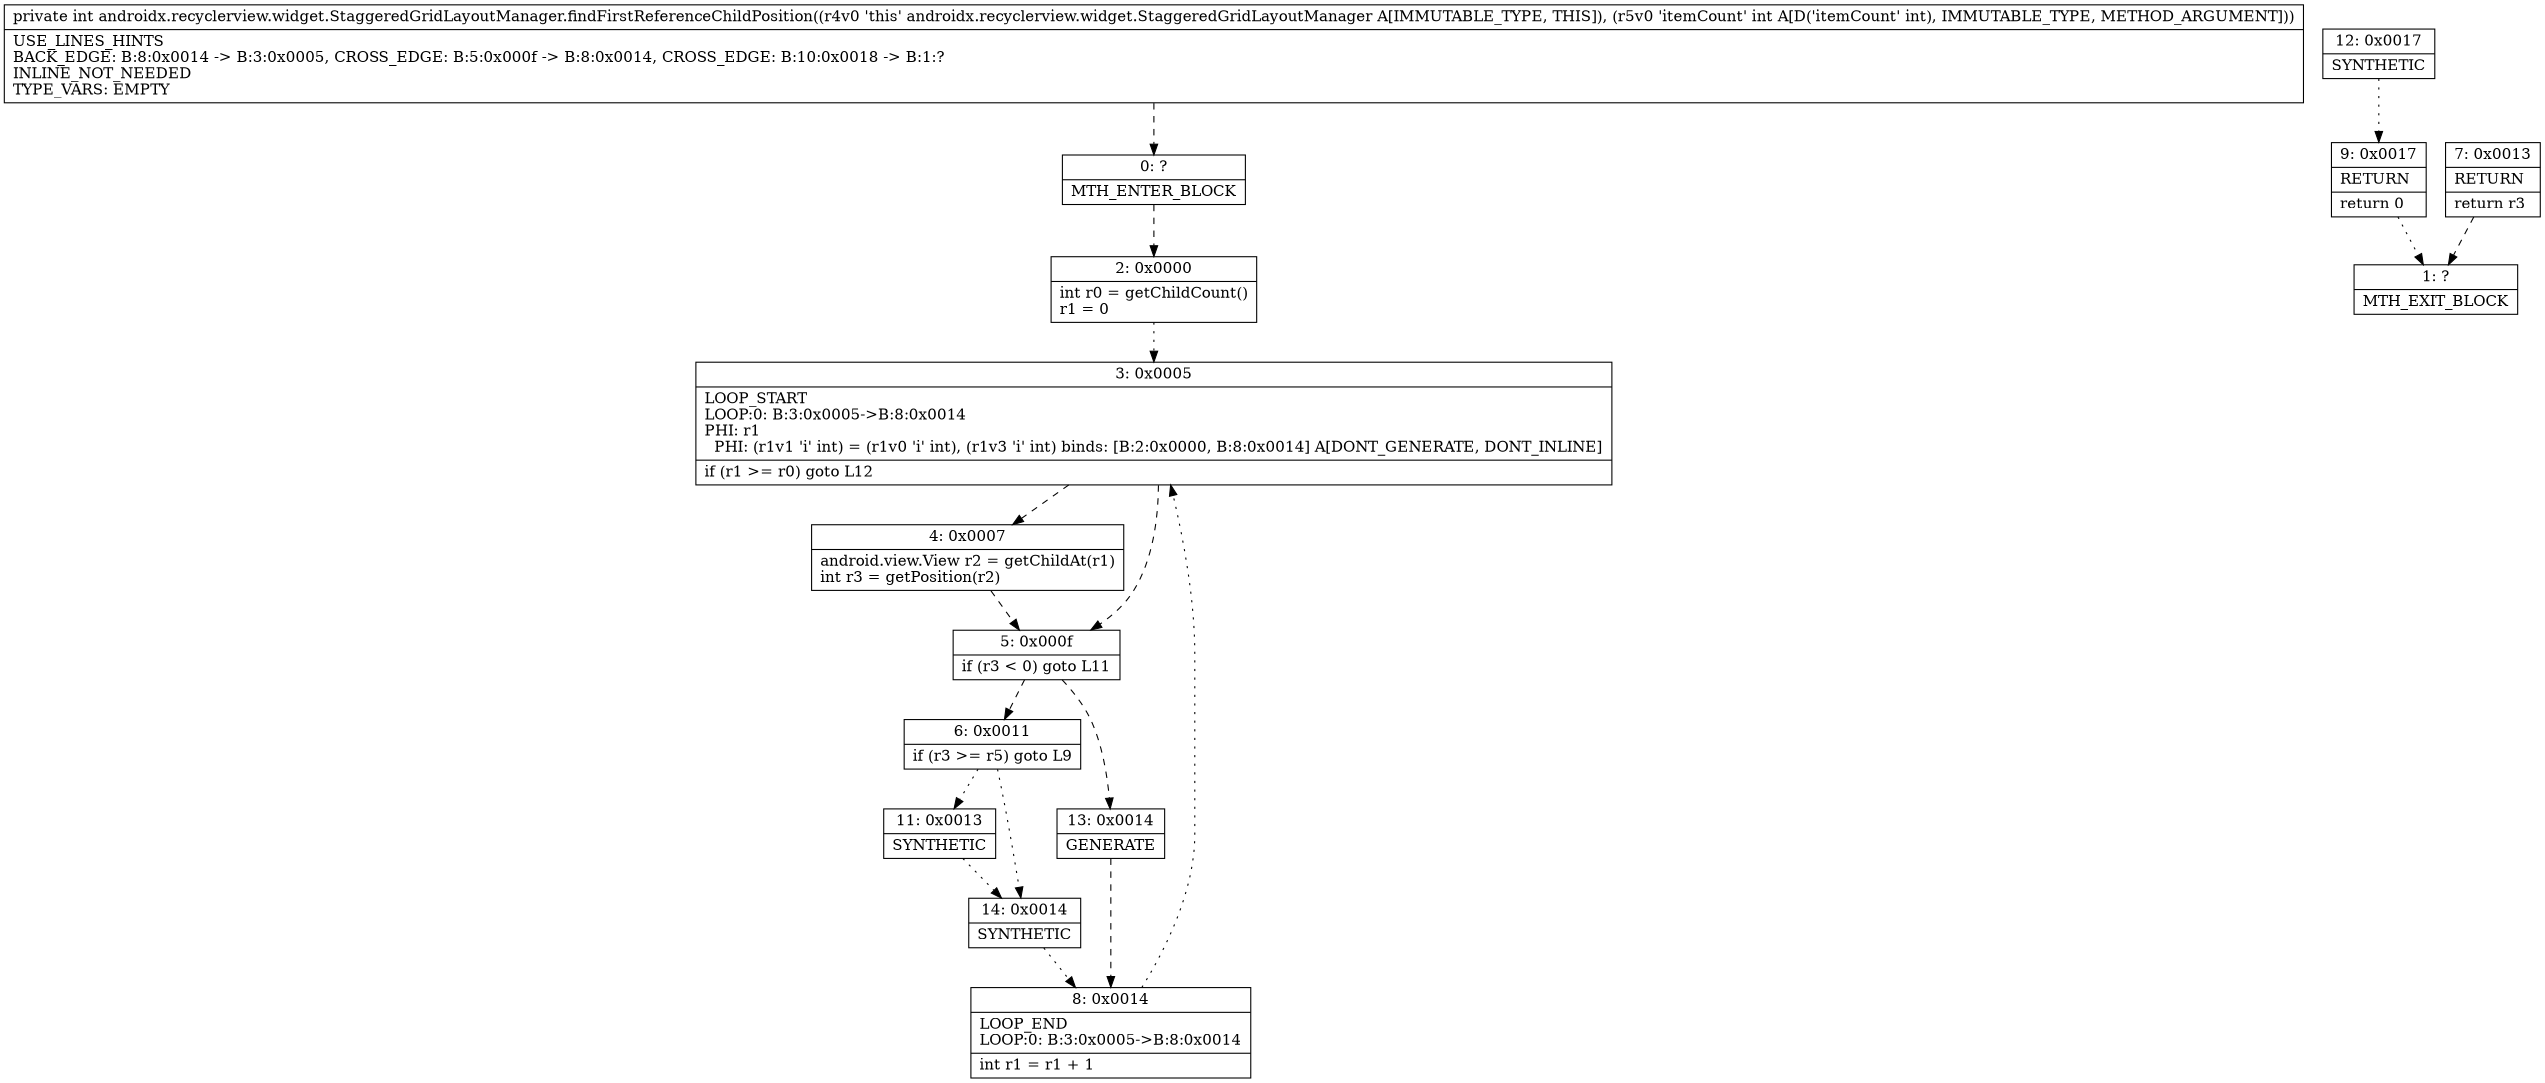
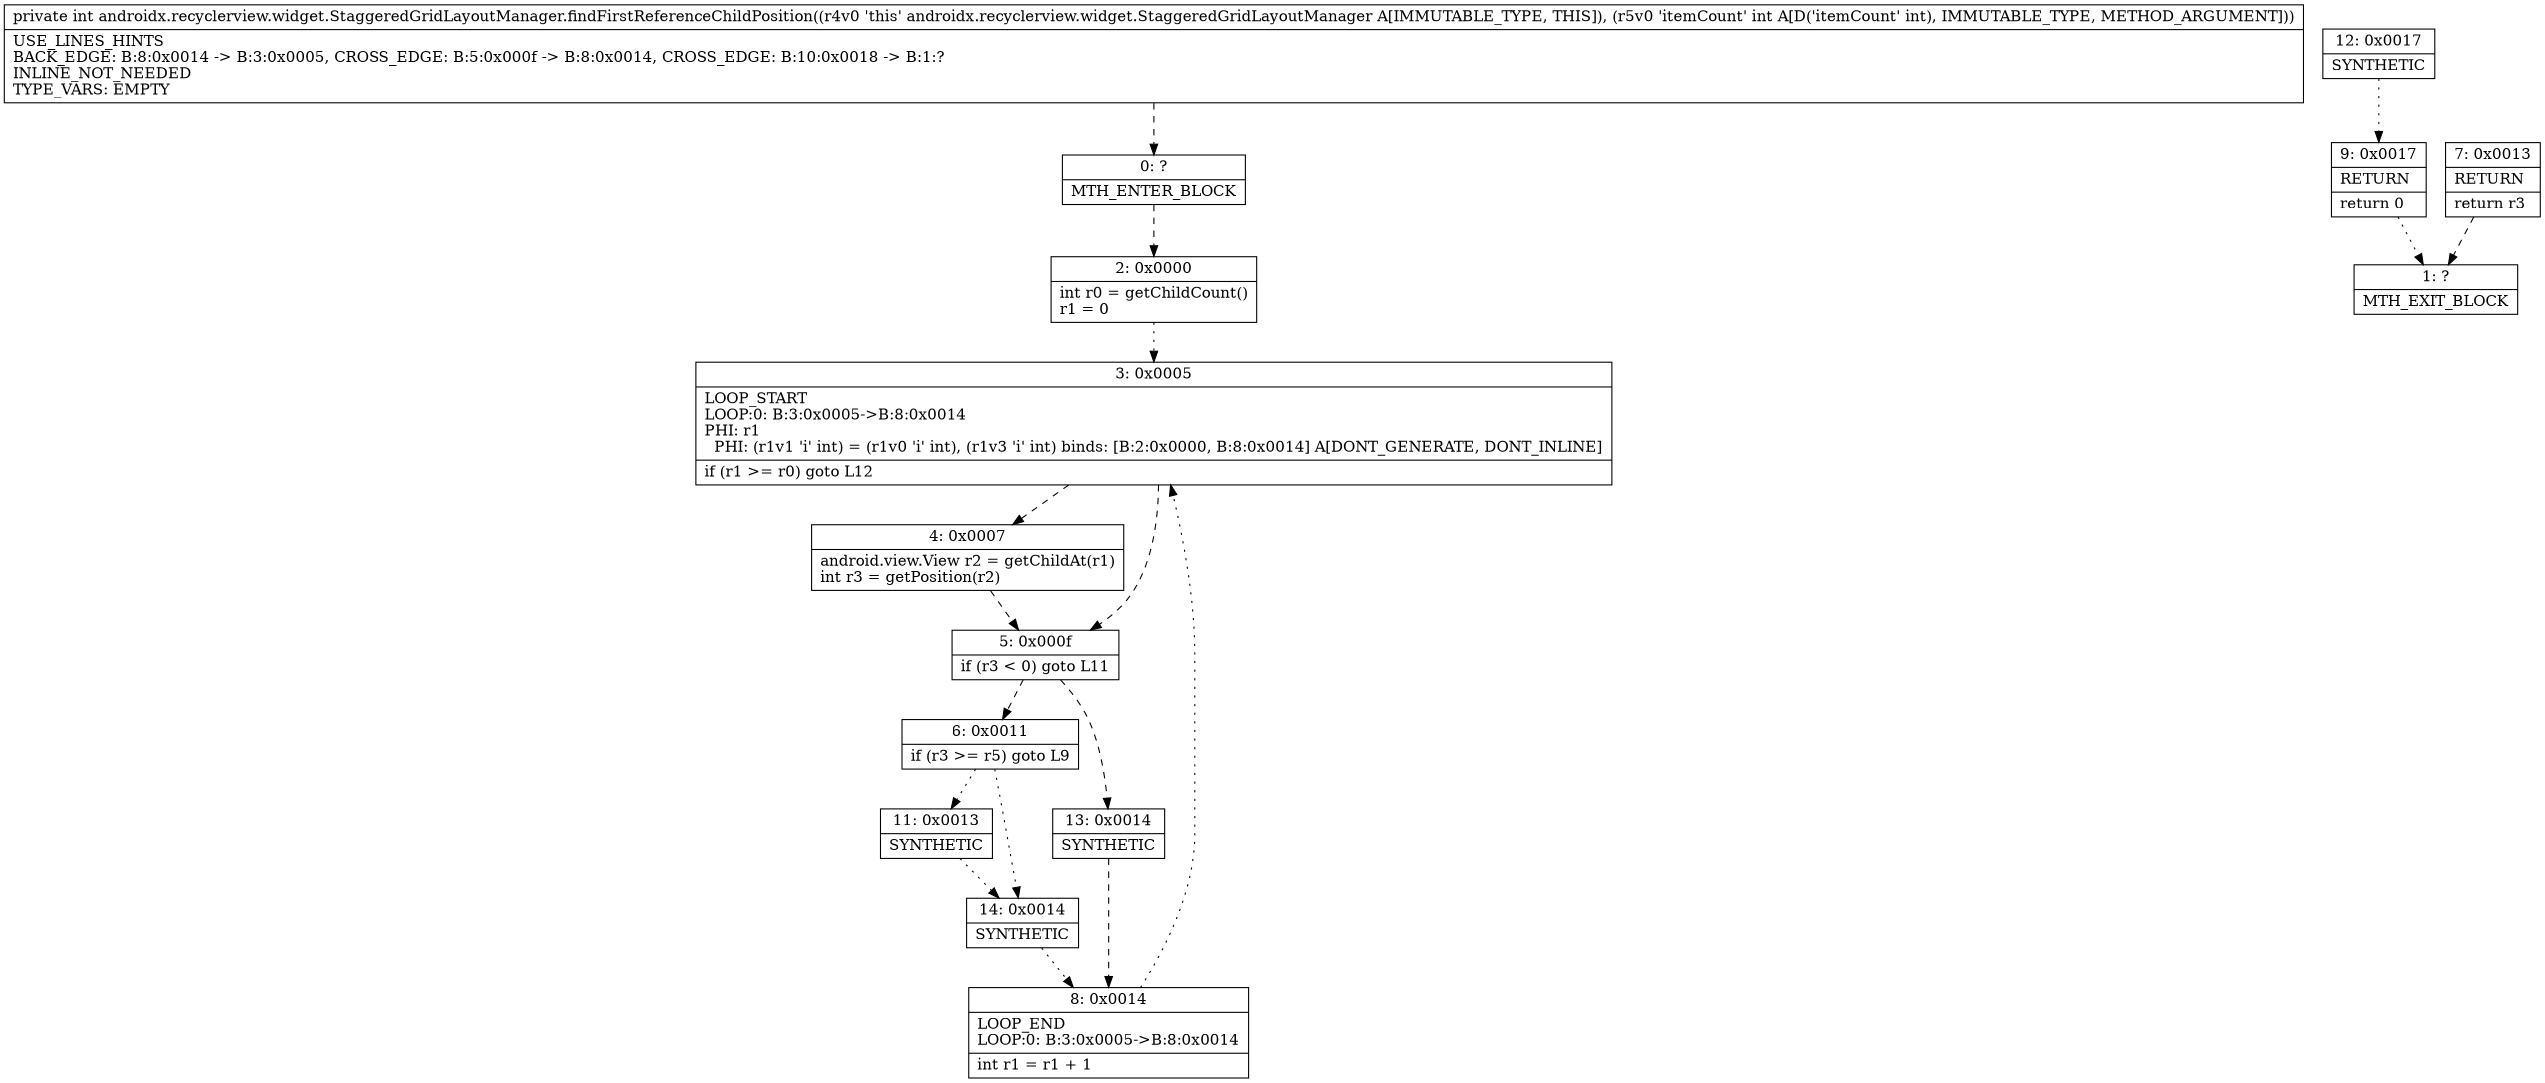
node "13: 0x0014": text "GENERATE" -> "SYNTHETIC"
